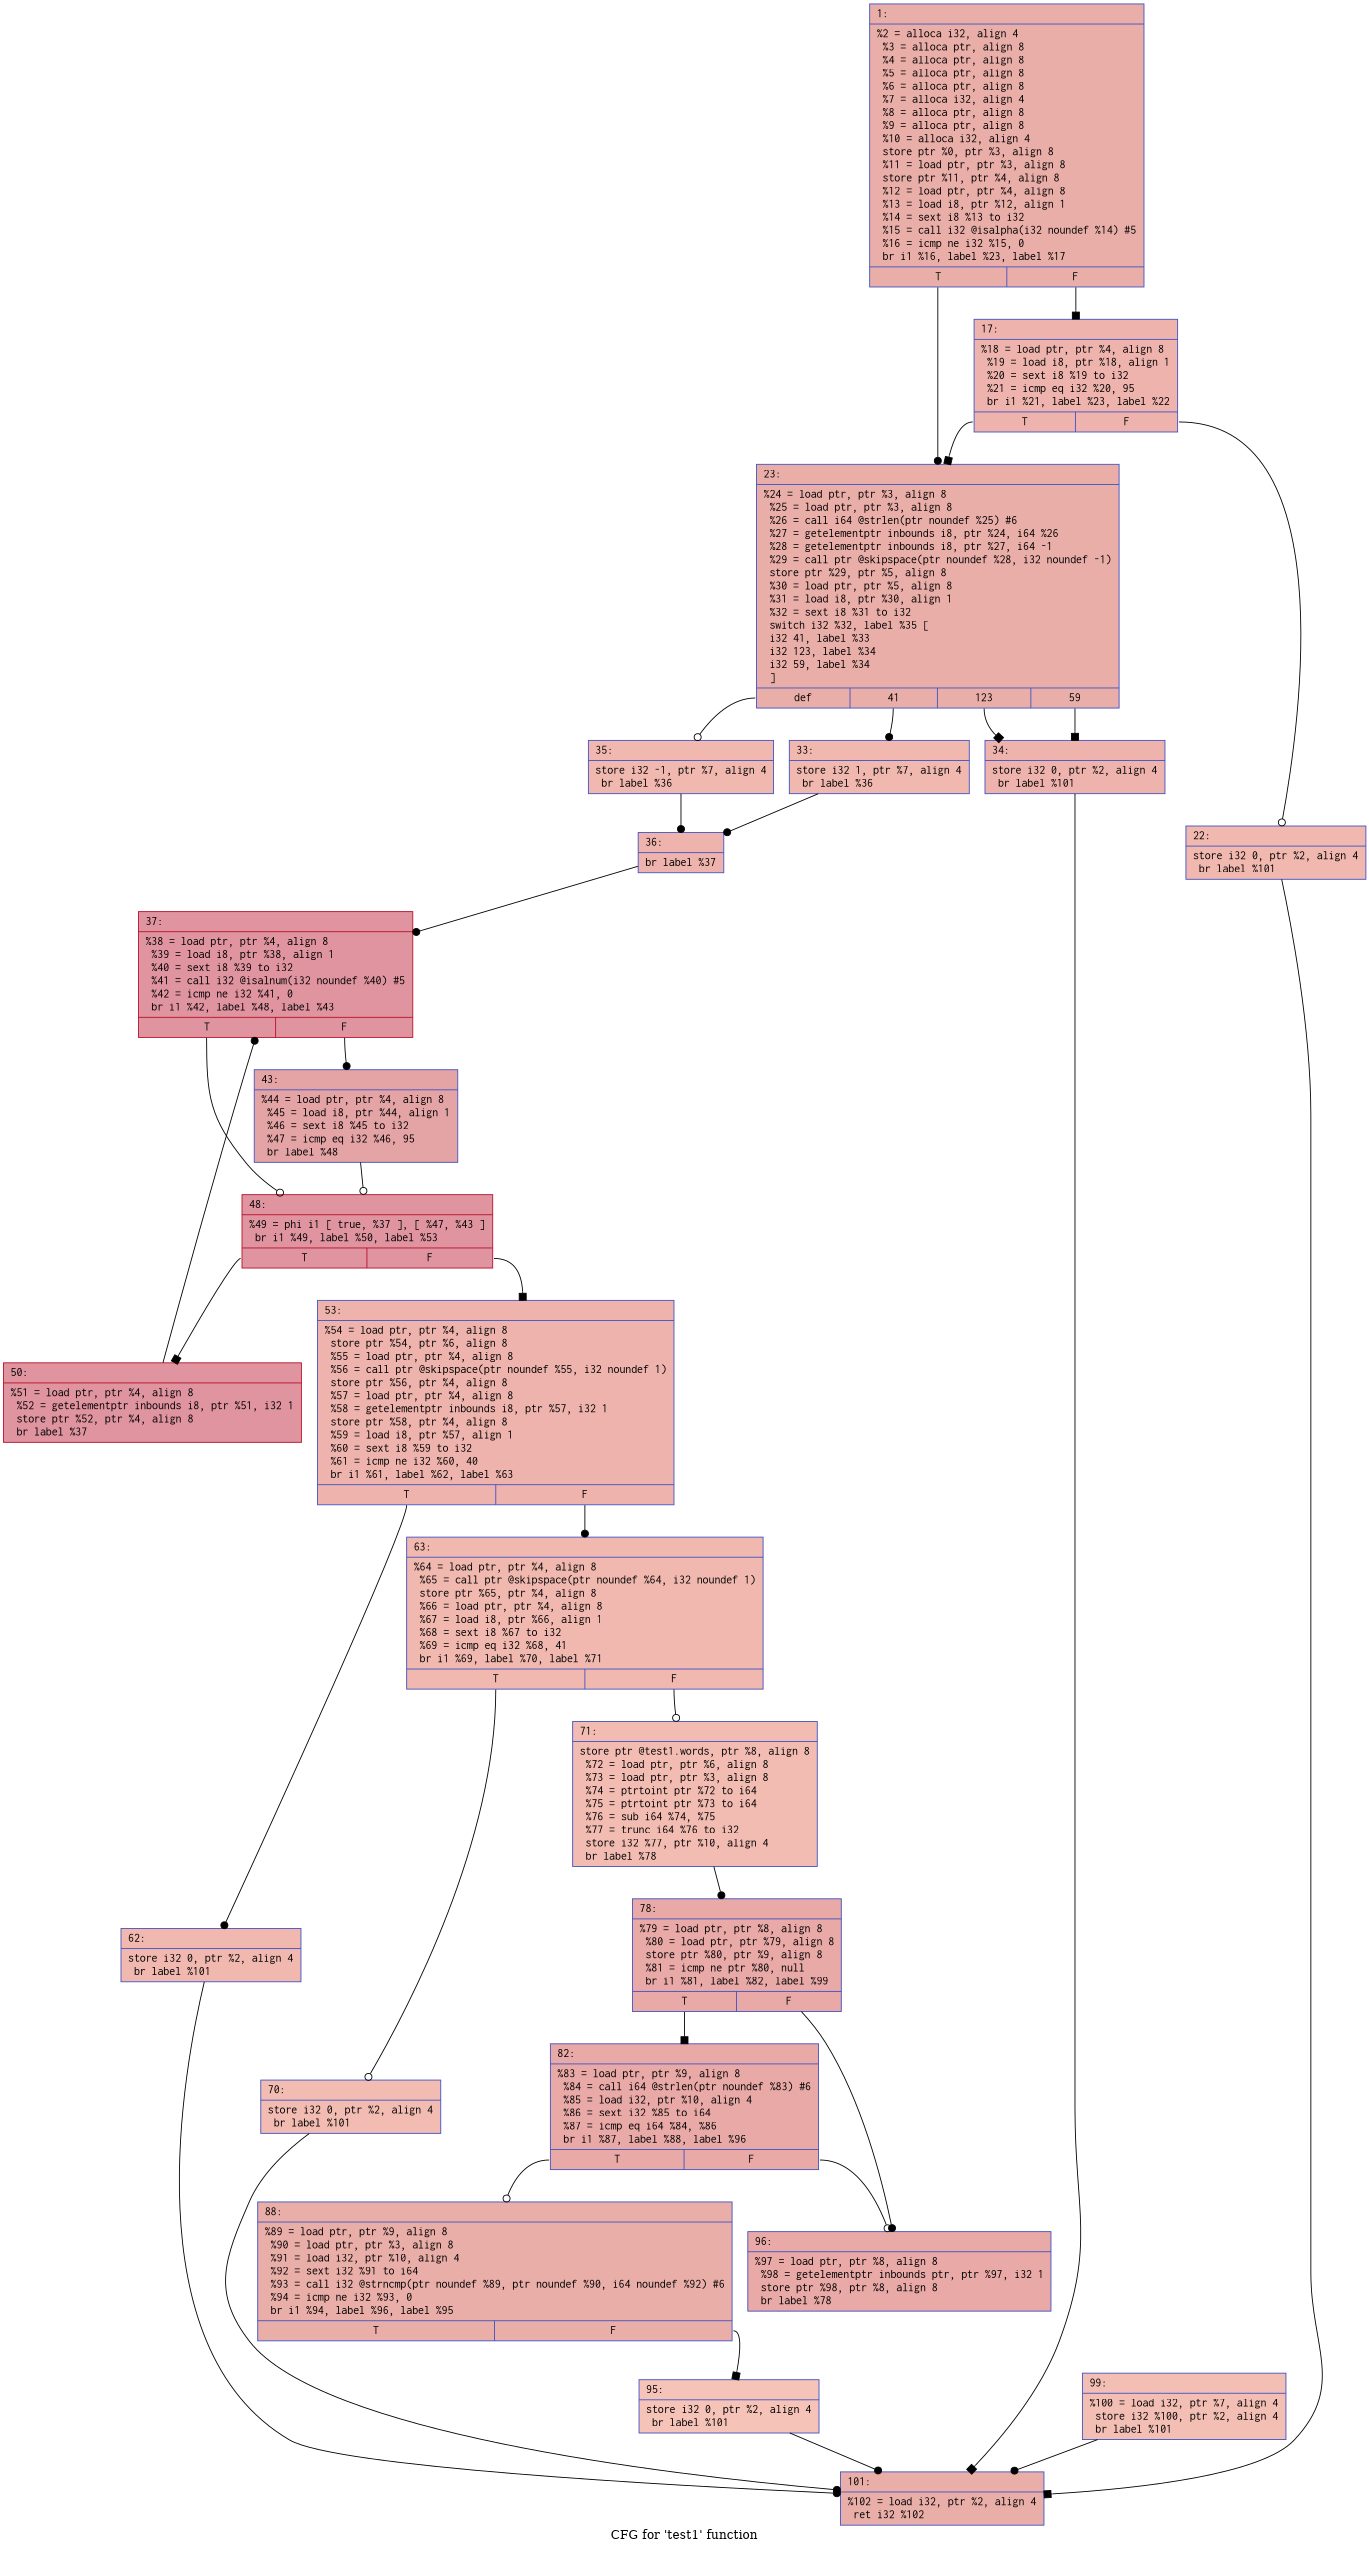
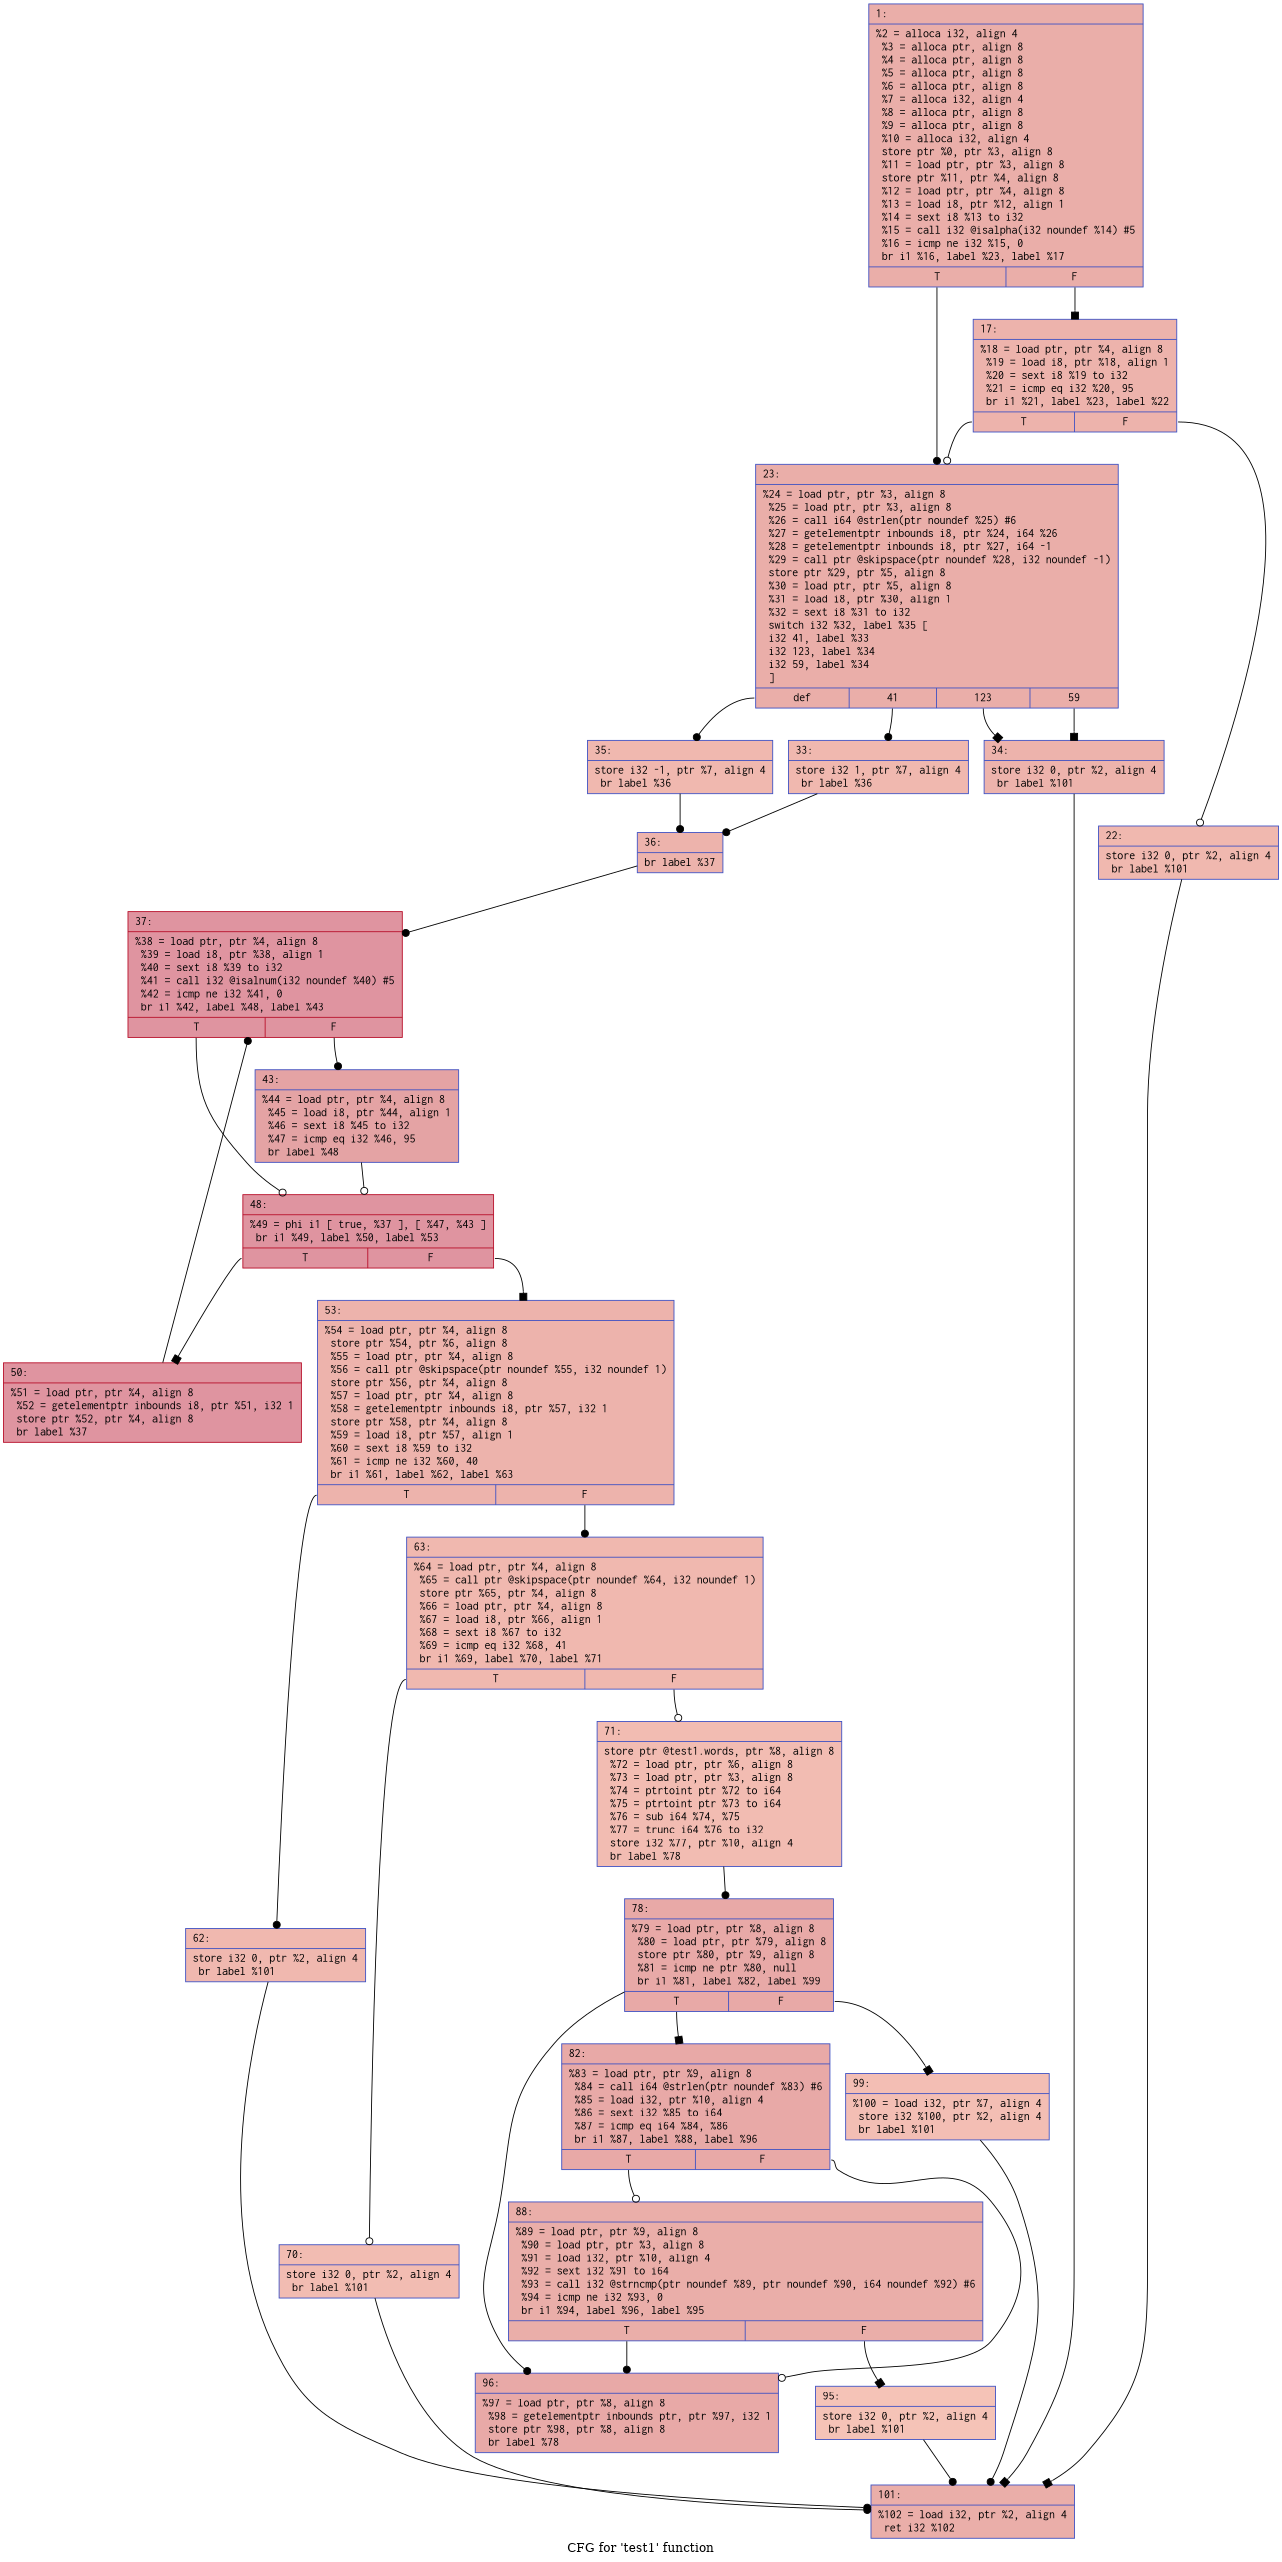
edge "17:" -> "23:": arrowhead box -> odot
edge "23:" -> "35:": arrowhead odot -> dot
edge "78:" -> "99:": added
edge "88:" -> "96:": added
